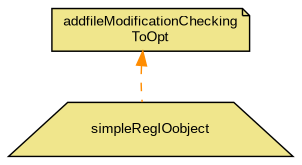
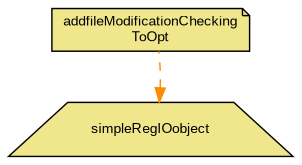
edge "simpleRegIOobject" -> "addfileModificationChecking ToOpt": reversed
